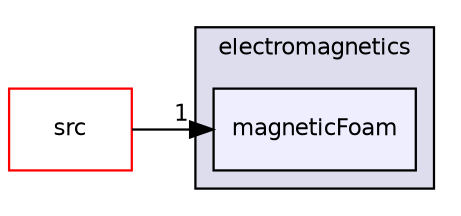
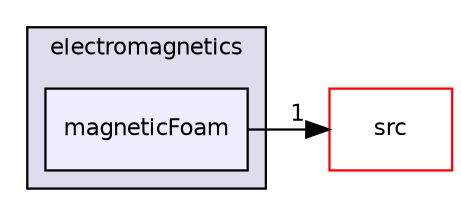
edge "src" -> "magneticFoam": reversed
